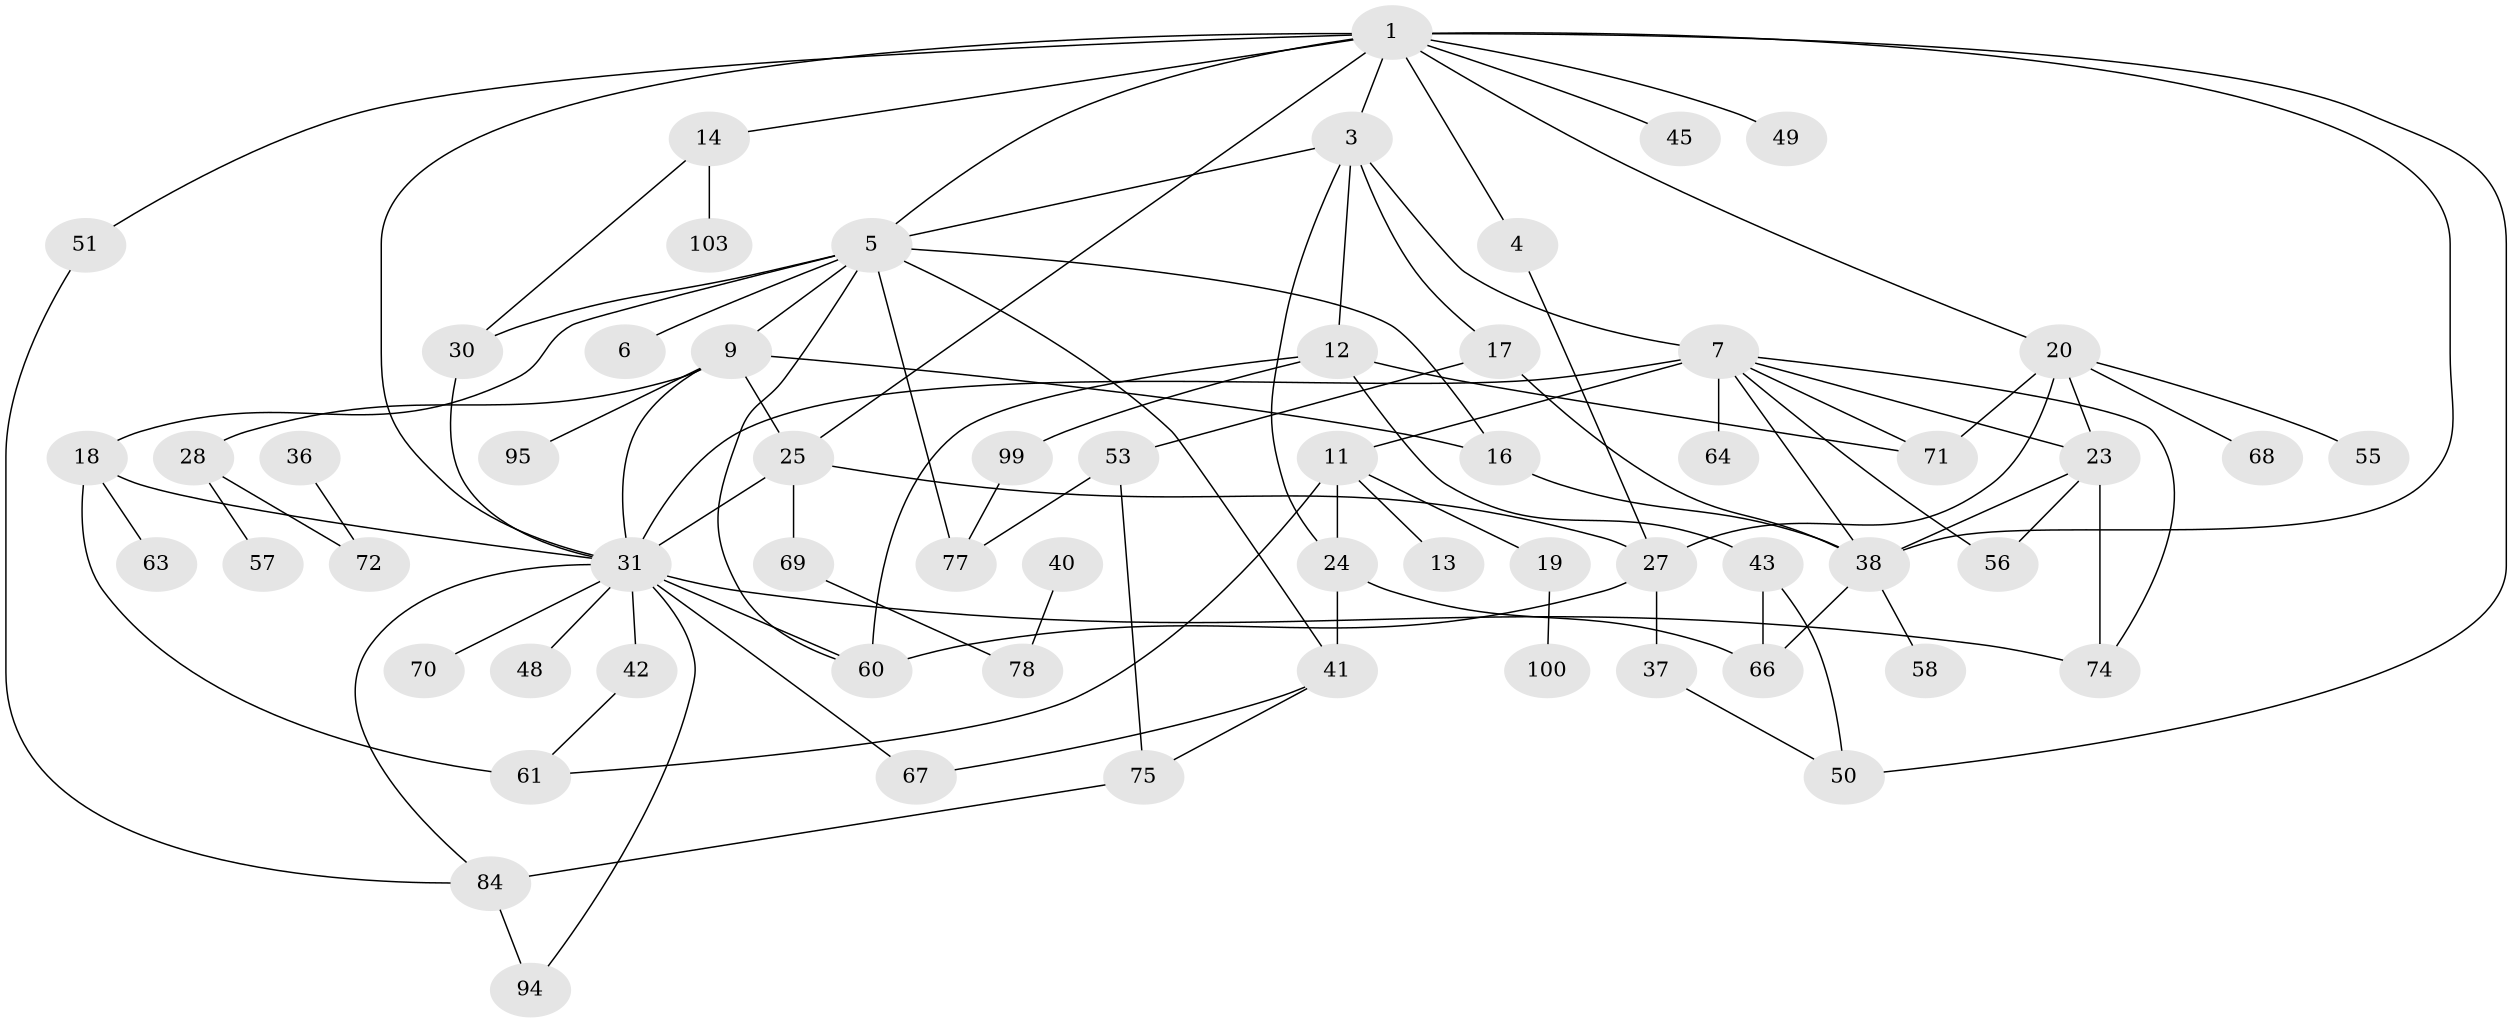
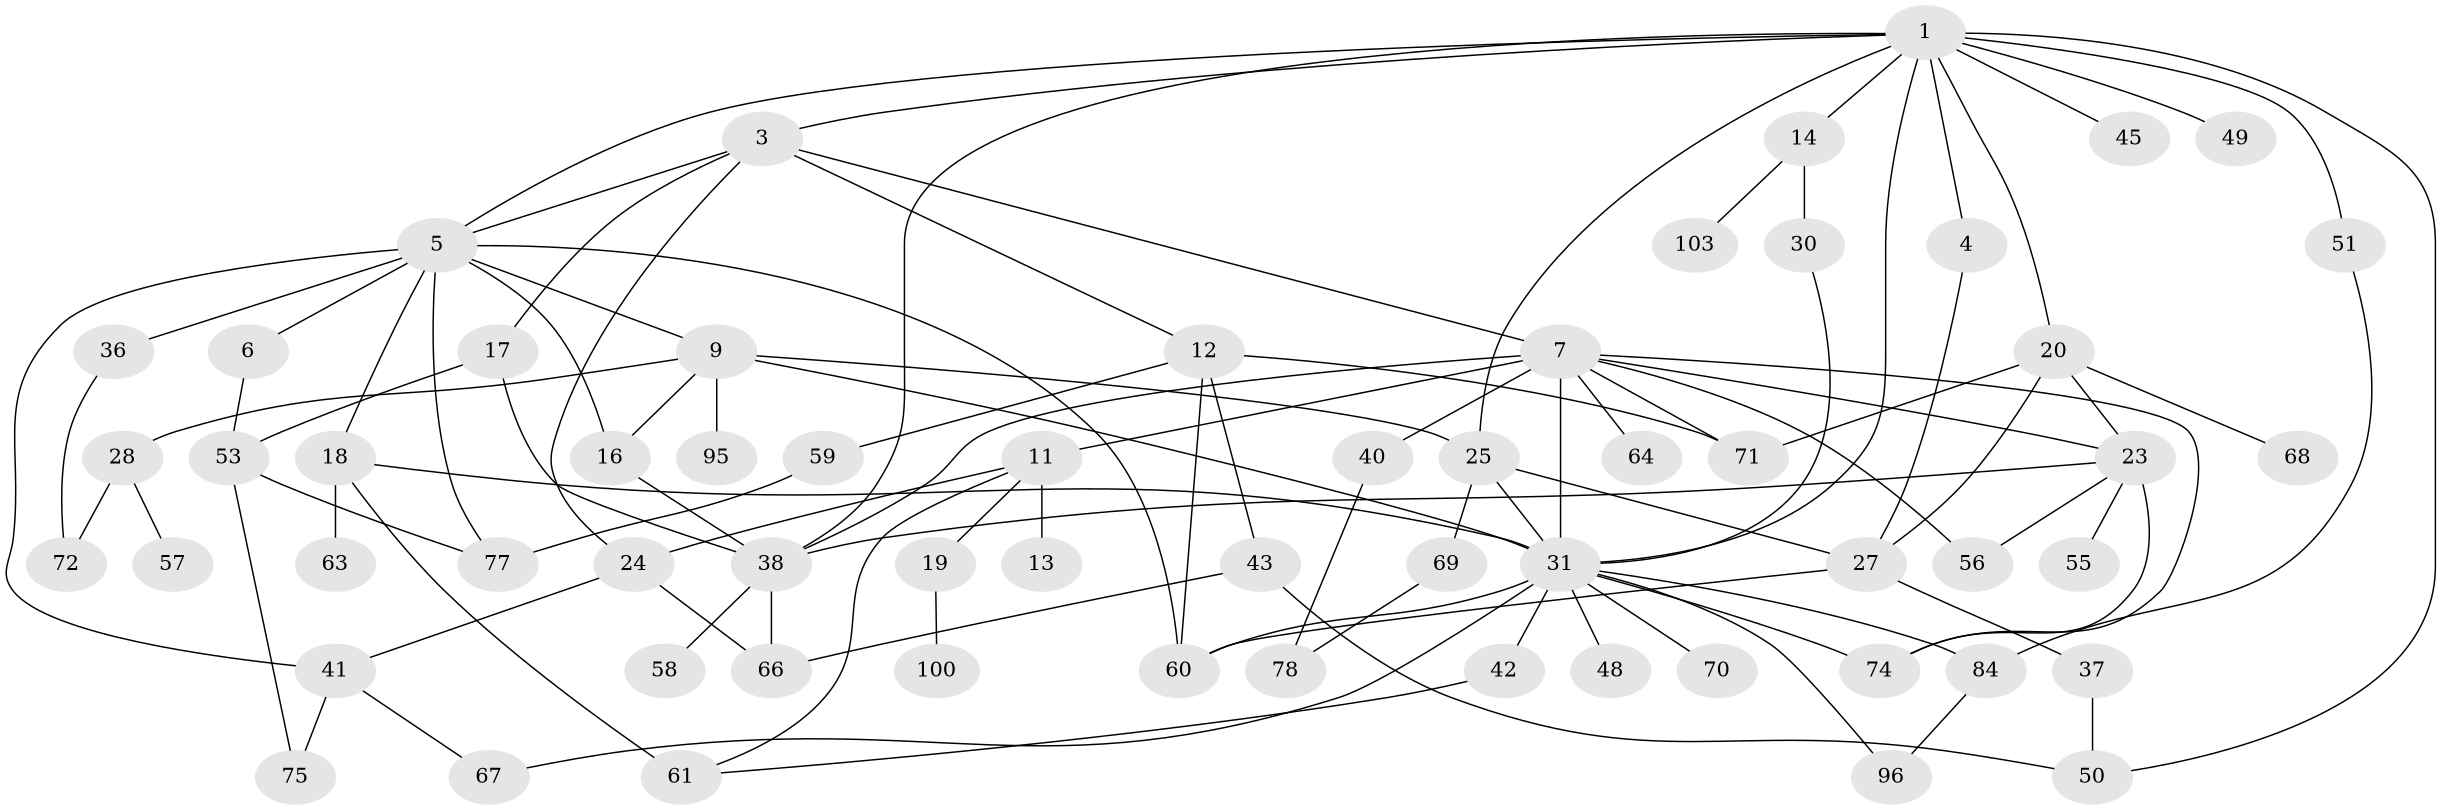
edge "5" -- "30": now "5" -- "36"
edge "20" -- "55": now "23" -- "55"
edge "6" -- "53": added
edge "7" -- "40": added
node "99": label "99" -> "59"
edge "75" -- "84": removed
node "94": label "94" -> "96"
